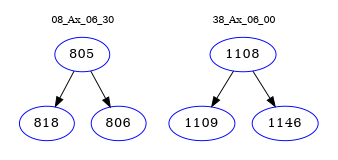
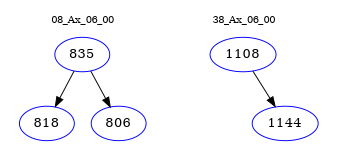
cluster "08_Ax_06_30": label "08_Ax_06_30" -> "08_Ax_06_00"
node "805": label "805" -> "835"
node "1109": removed
node "1146": label "1146" -> "1144"
